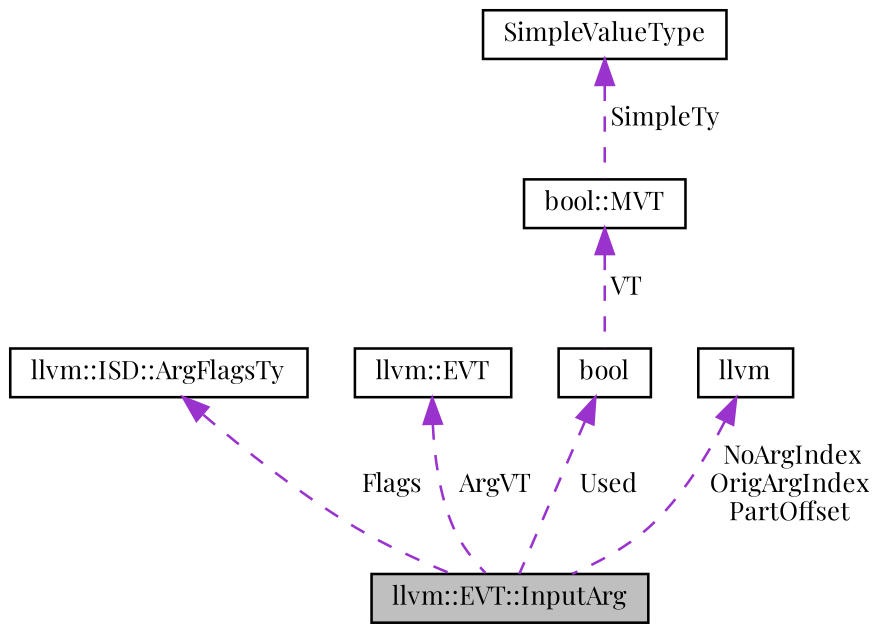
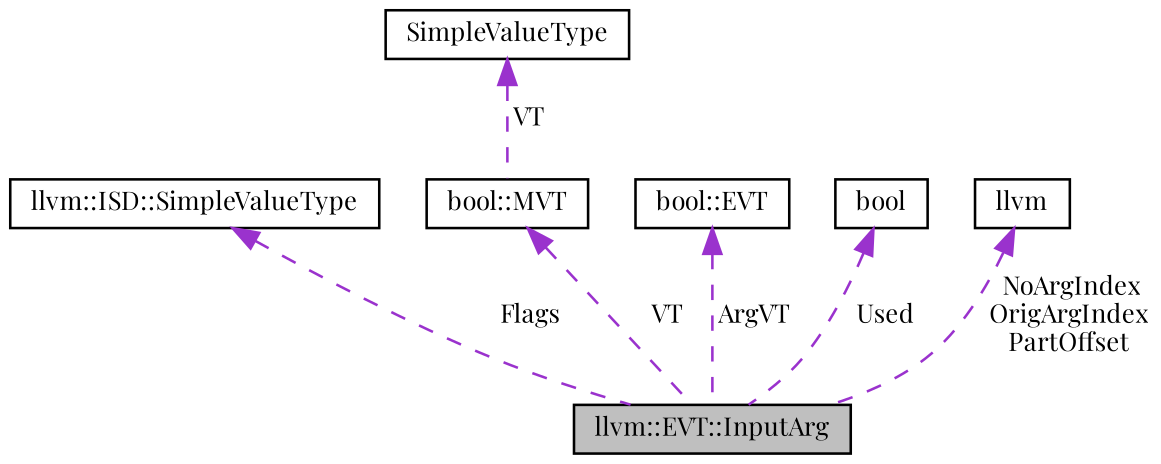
edge "bool::MVT" -> "SimpleValueType": label " SimpleTy" -> " VT"
edge "bool" -> "bool::MVT": now "llvm::EVT::InputArg" -> "bool::MVT"
node "llvm::ISD::ArgFlagsTy": label "llvm::ISD::ArgFlagsTy" -> "llvm::ISD::SimpleValueType"
node "llvm::EVT": label "llvm::EVT" -> "bool::EVT"
